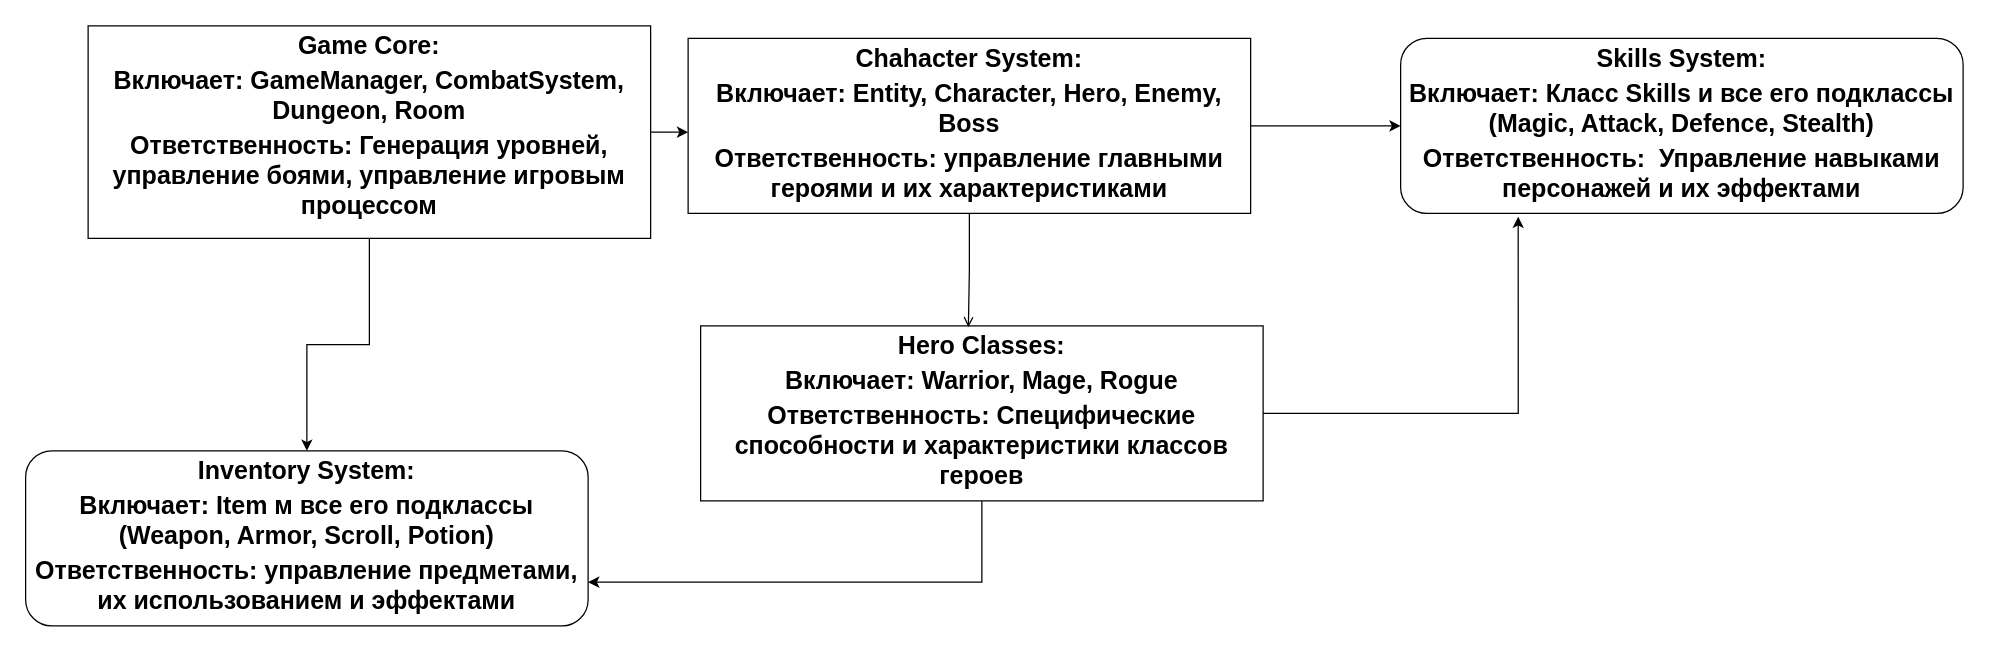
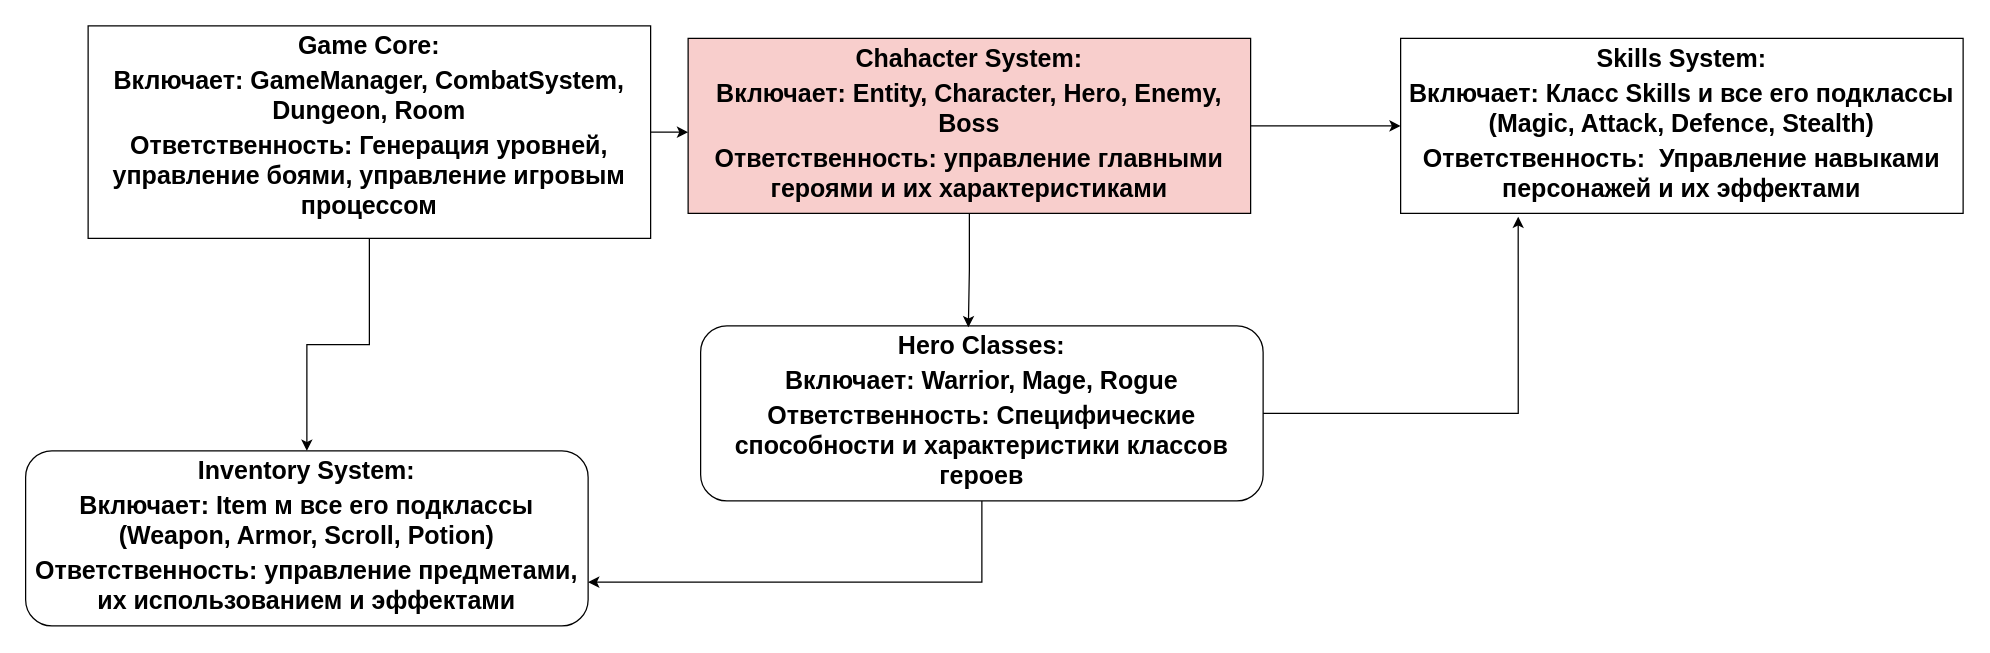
node "Chahacter System: Включает: Entity, Character, Hero, Enemy, Boss Ответственность: управление главными героями и их характеристиками": fillcolor #ffffff -> #f8cecc
node "Skills System: Включает: Класс Skills и все его подклассы (Magic, Attack, Defence, Stealth) Ответственность: Управление навыками персонажей и их эффектами": shape rounded rectangle -> rectangle
edge "Chahacter System: Включает: Entity, Character, Hero, Enemy, Boss Ответственность: управление главными героями и их характеристиками" -> "Hero Classes: Включает: Warrior, Mage, Rogue Ответственность: Специфические способности и характеристики классов героев": arrowhead open -> classic
node "Hero Classes: Включает: Warrior, Mage, Rogue Ответственность: Специфические способности и характеристики классов героев": shape rectangle -> rounded rectangle
